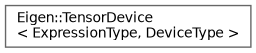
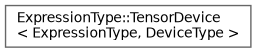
node "Eigen::TensorDevice < ExpressionType, DeviceType >": label "Eigen::TensorDevice < ExpressionType, DeviceType >" -> "ExpressionType::TensorDevice < ExpressionType, DeviceType >"
